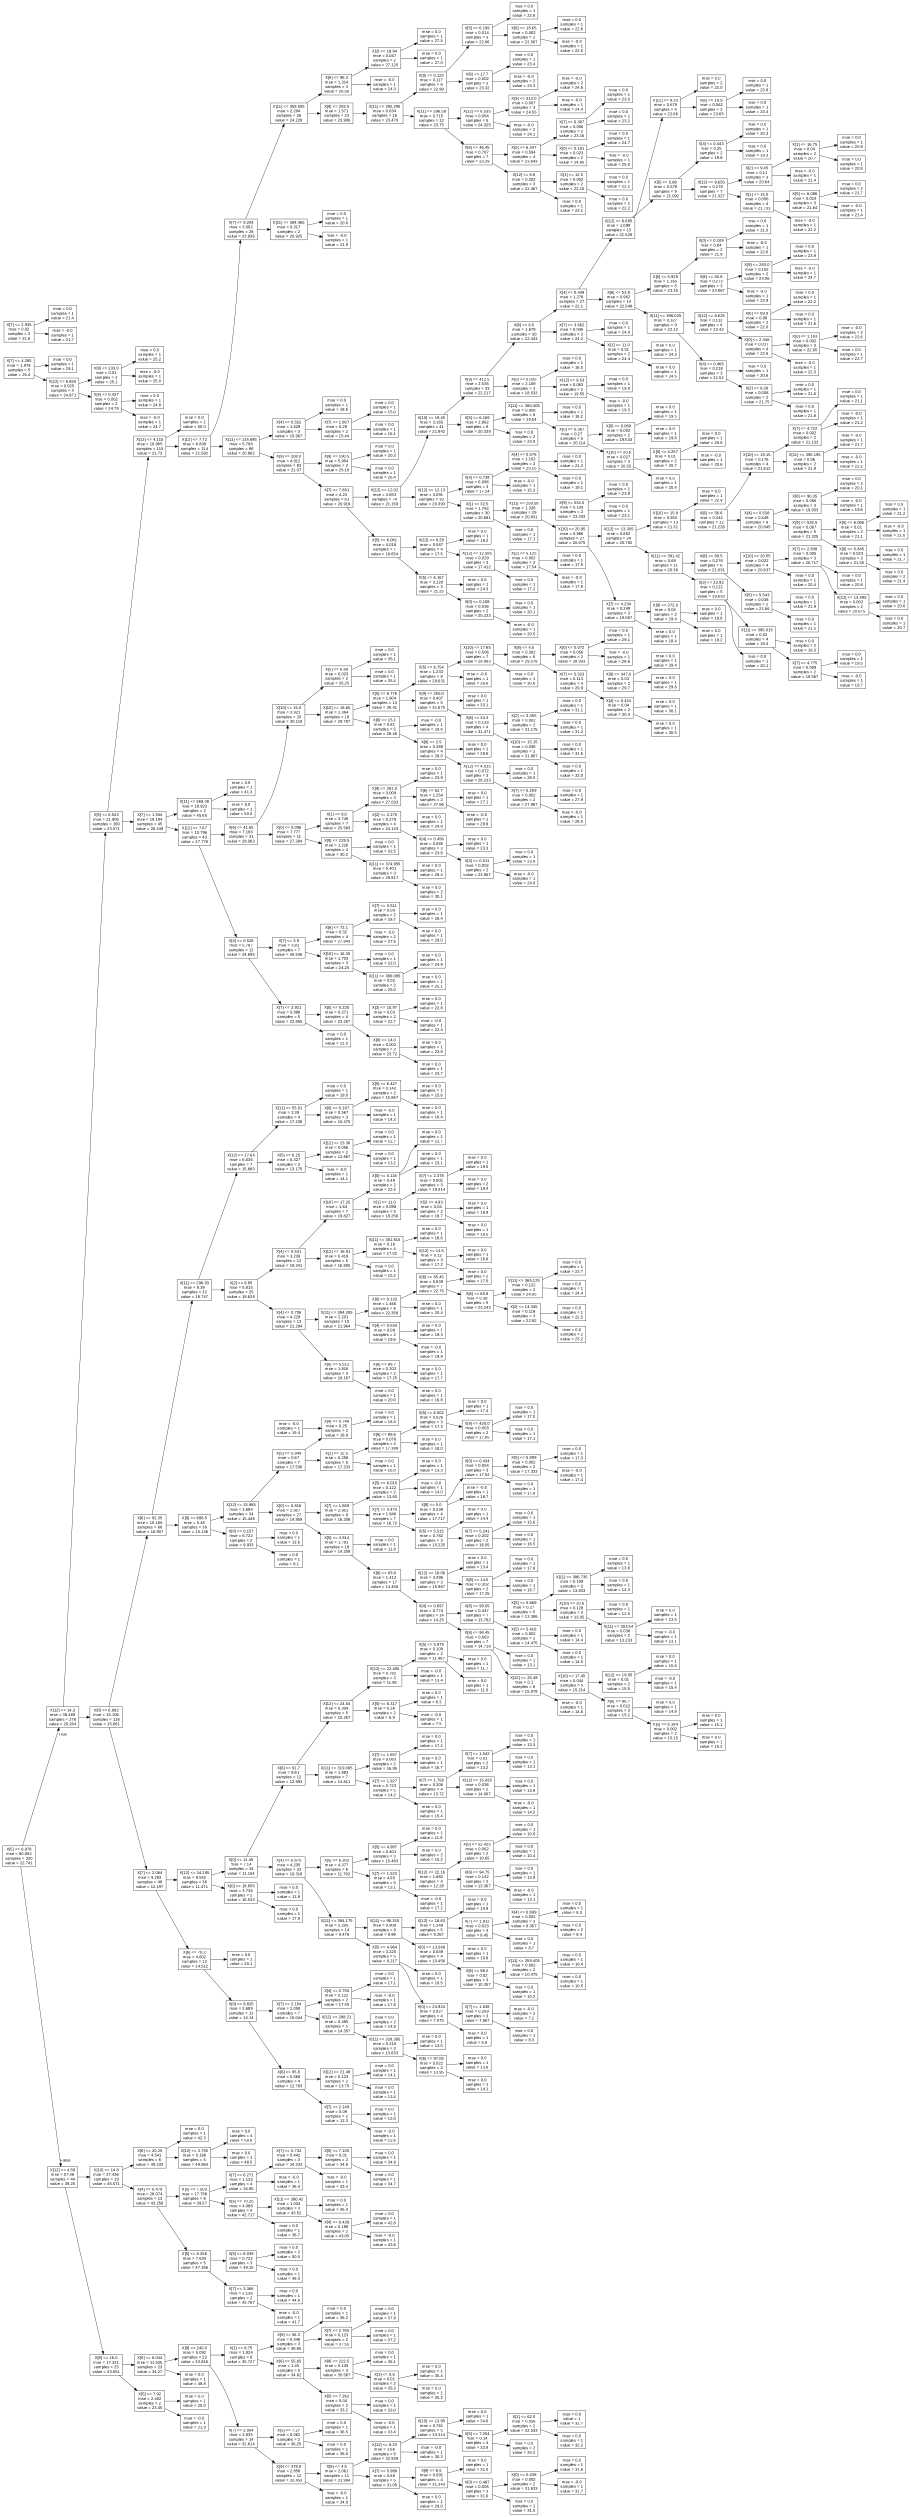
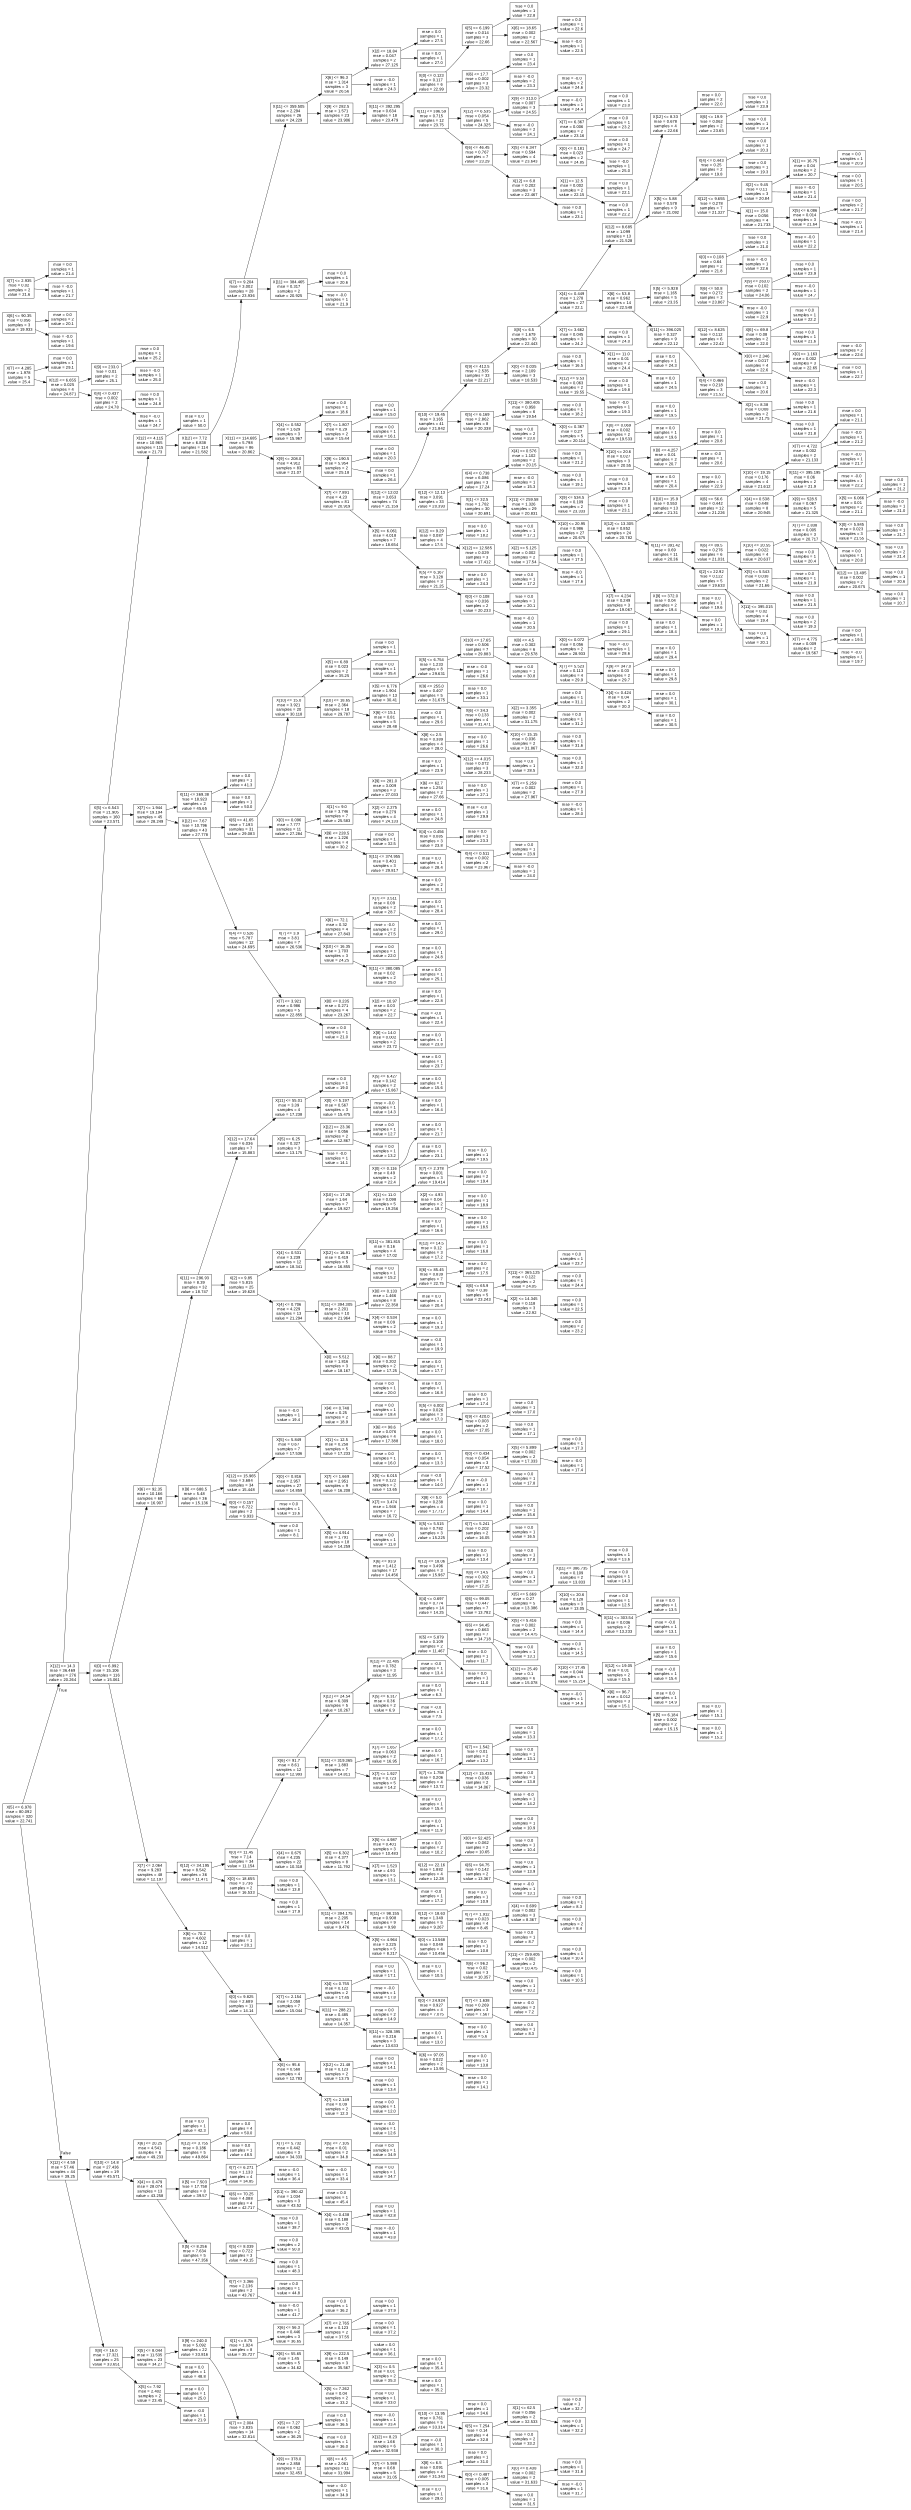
edge "X[4] <= 0.538 mse = 0.448 samples = 8 value = 20.945" -> "X[6] <= 90.35 mse = 0.056 samples = 3 value = 19.933": now "X[4] <= 0.538 mse = 0.448 samples = 8 value = 20.945" -> "X[11] <= 395.195 mse = 0.06 samples = 2 value = 21.9"
node "mse = 0.0 samples = 1 value = 36.1": label "mse = 0.0 samples = 1 value = 36.1" -> "value = 0.0 samples = 1 value = 36.1"
